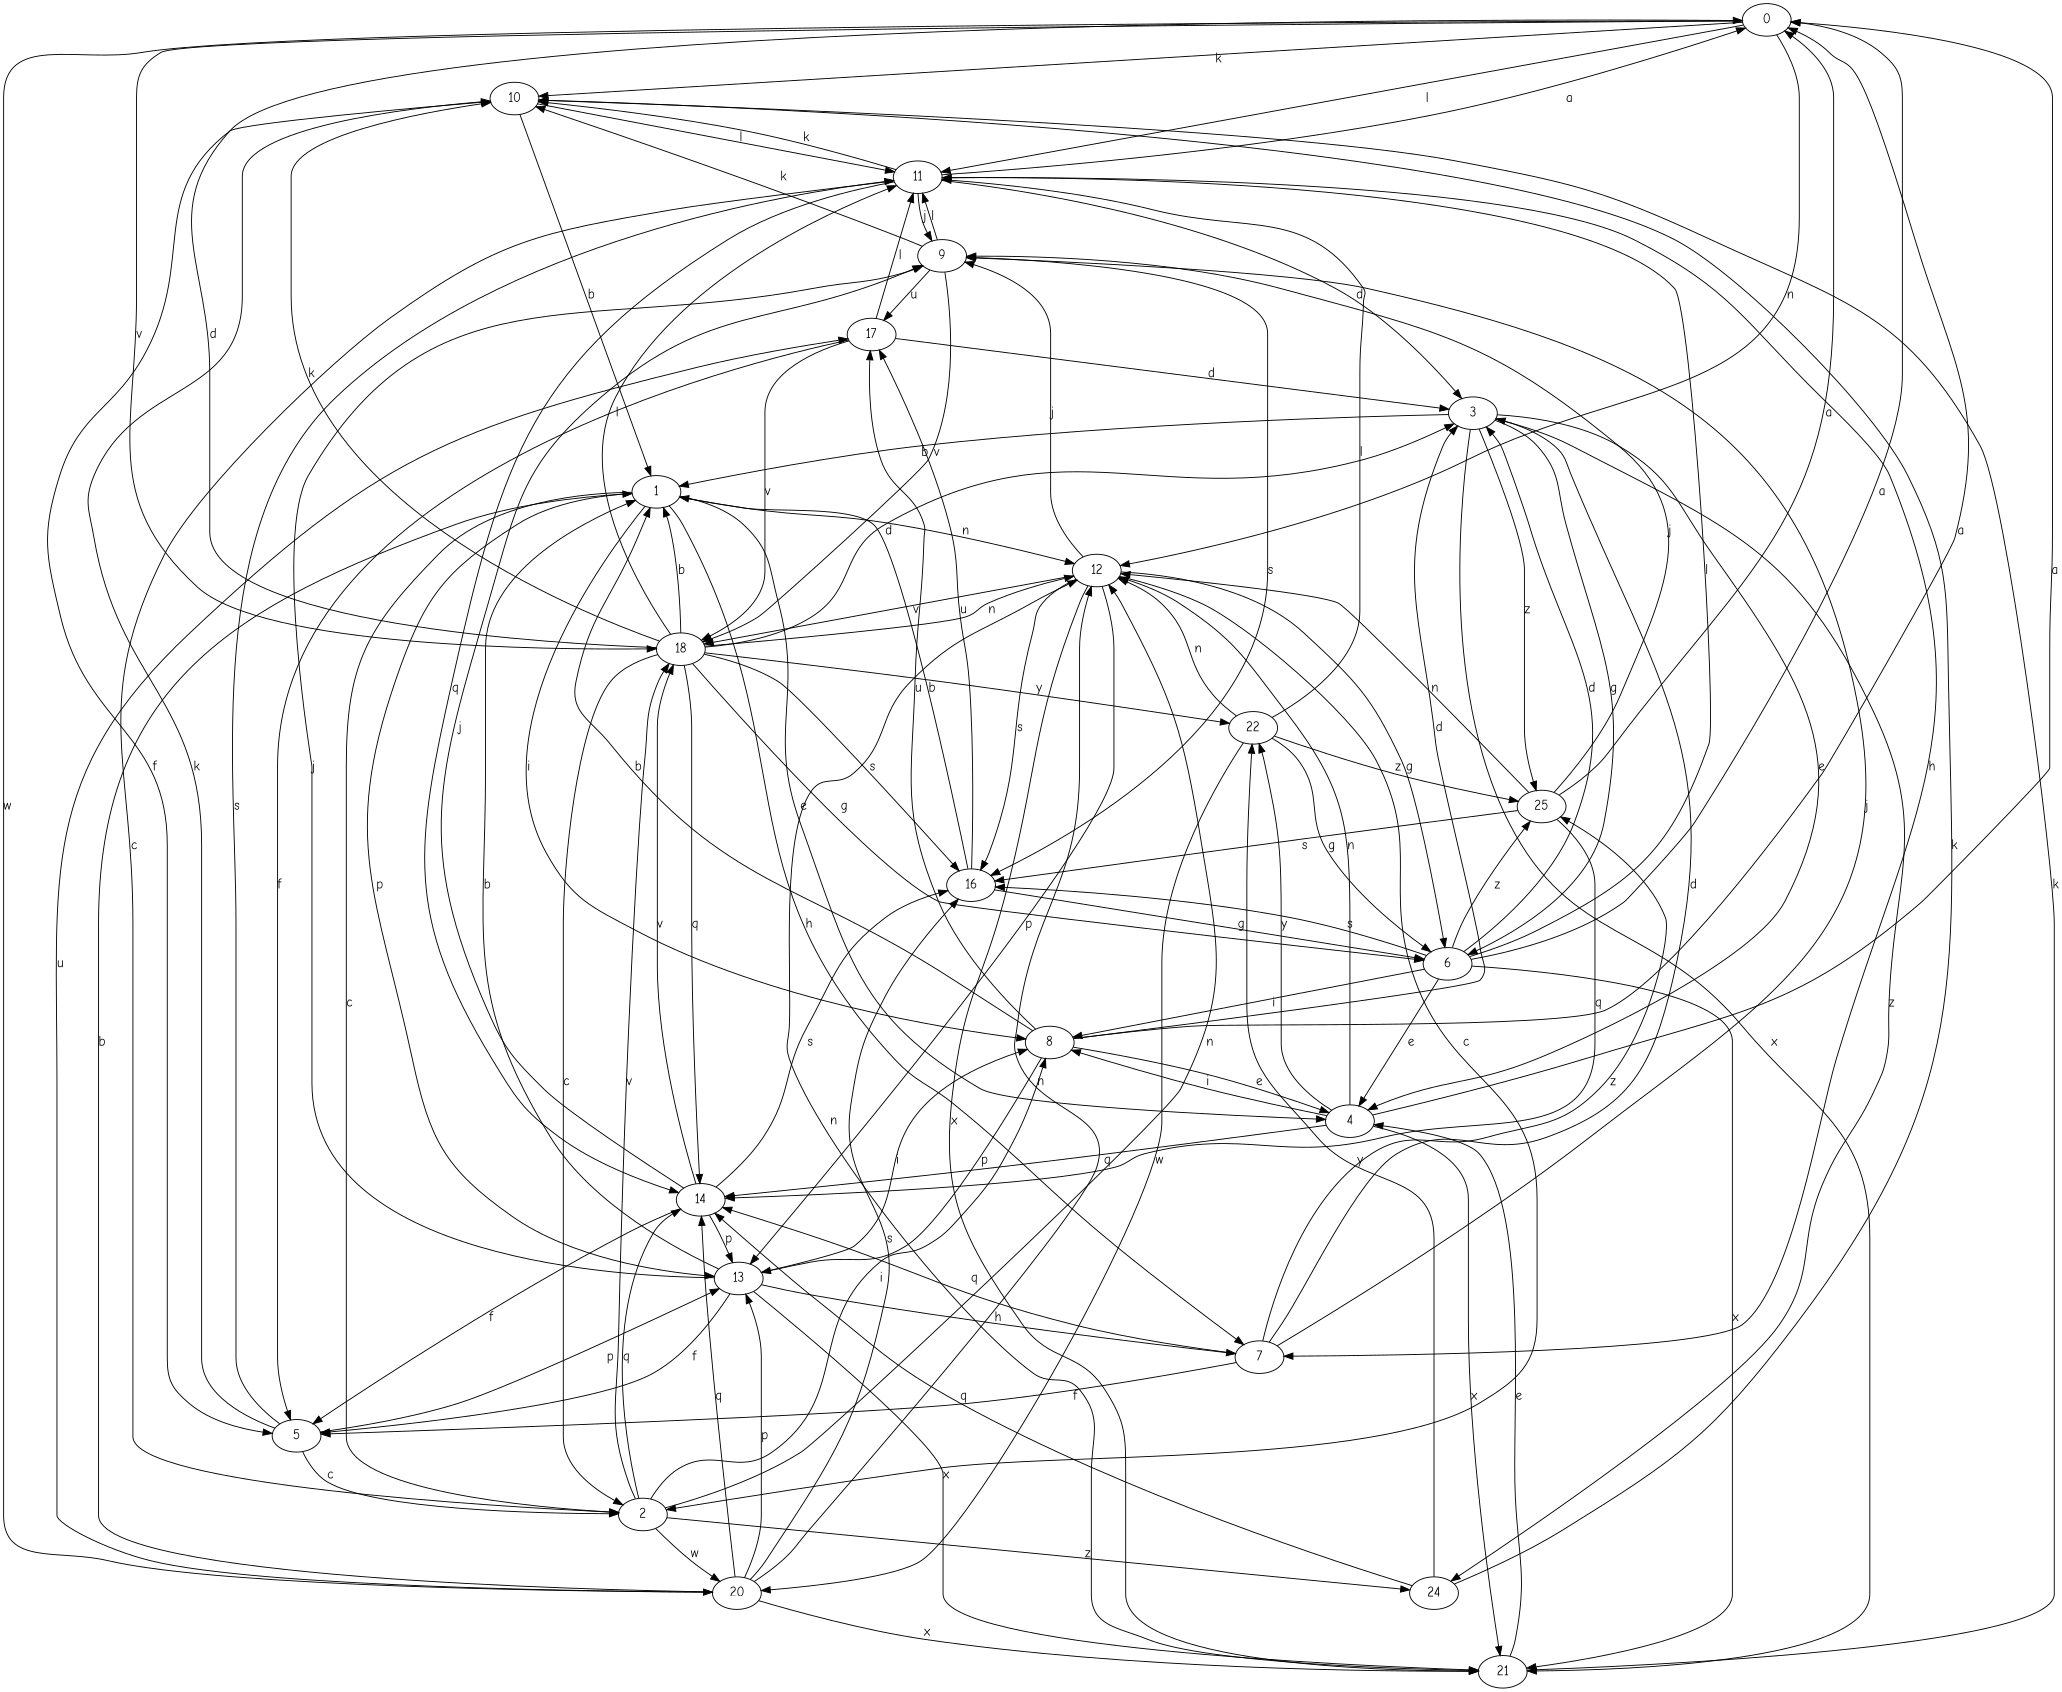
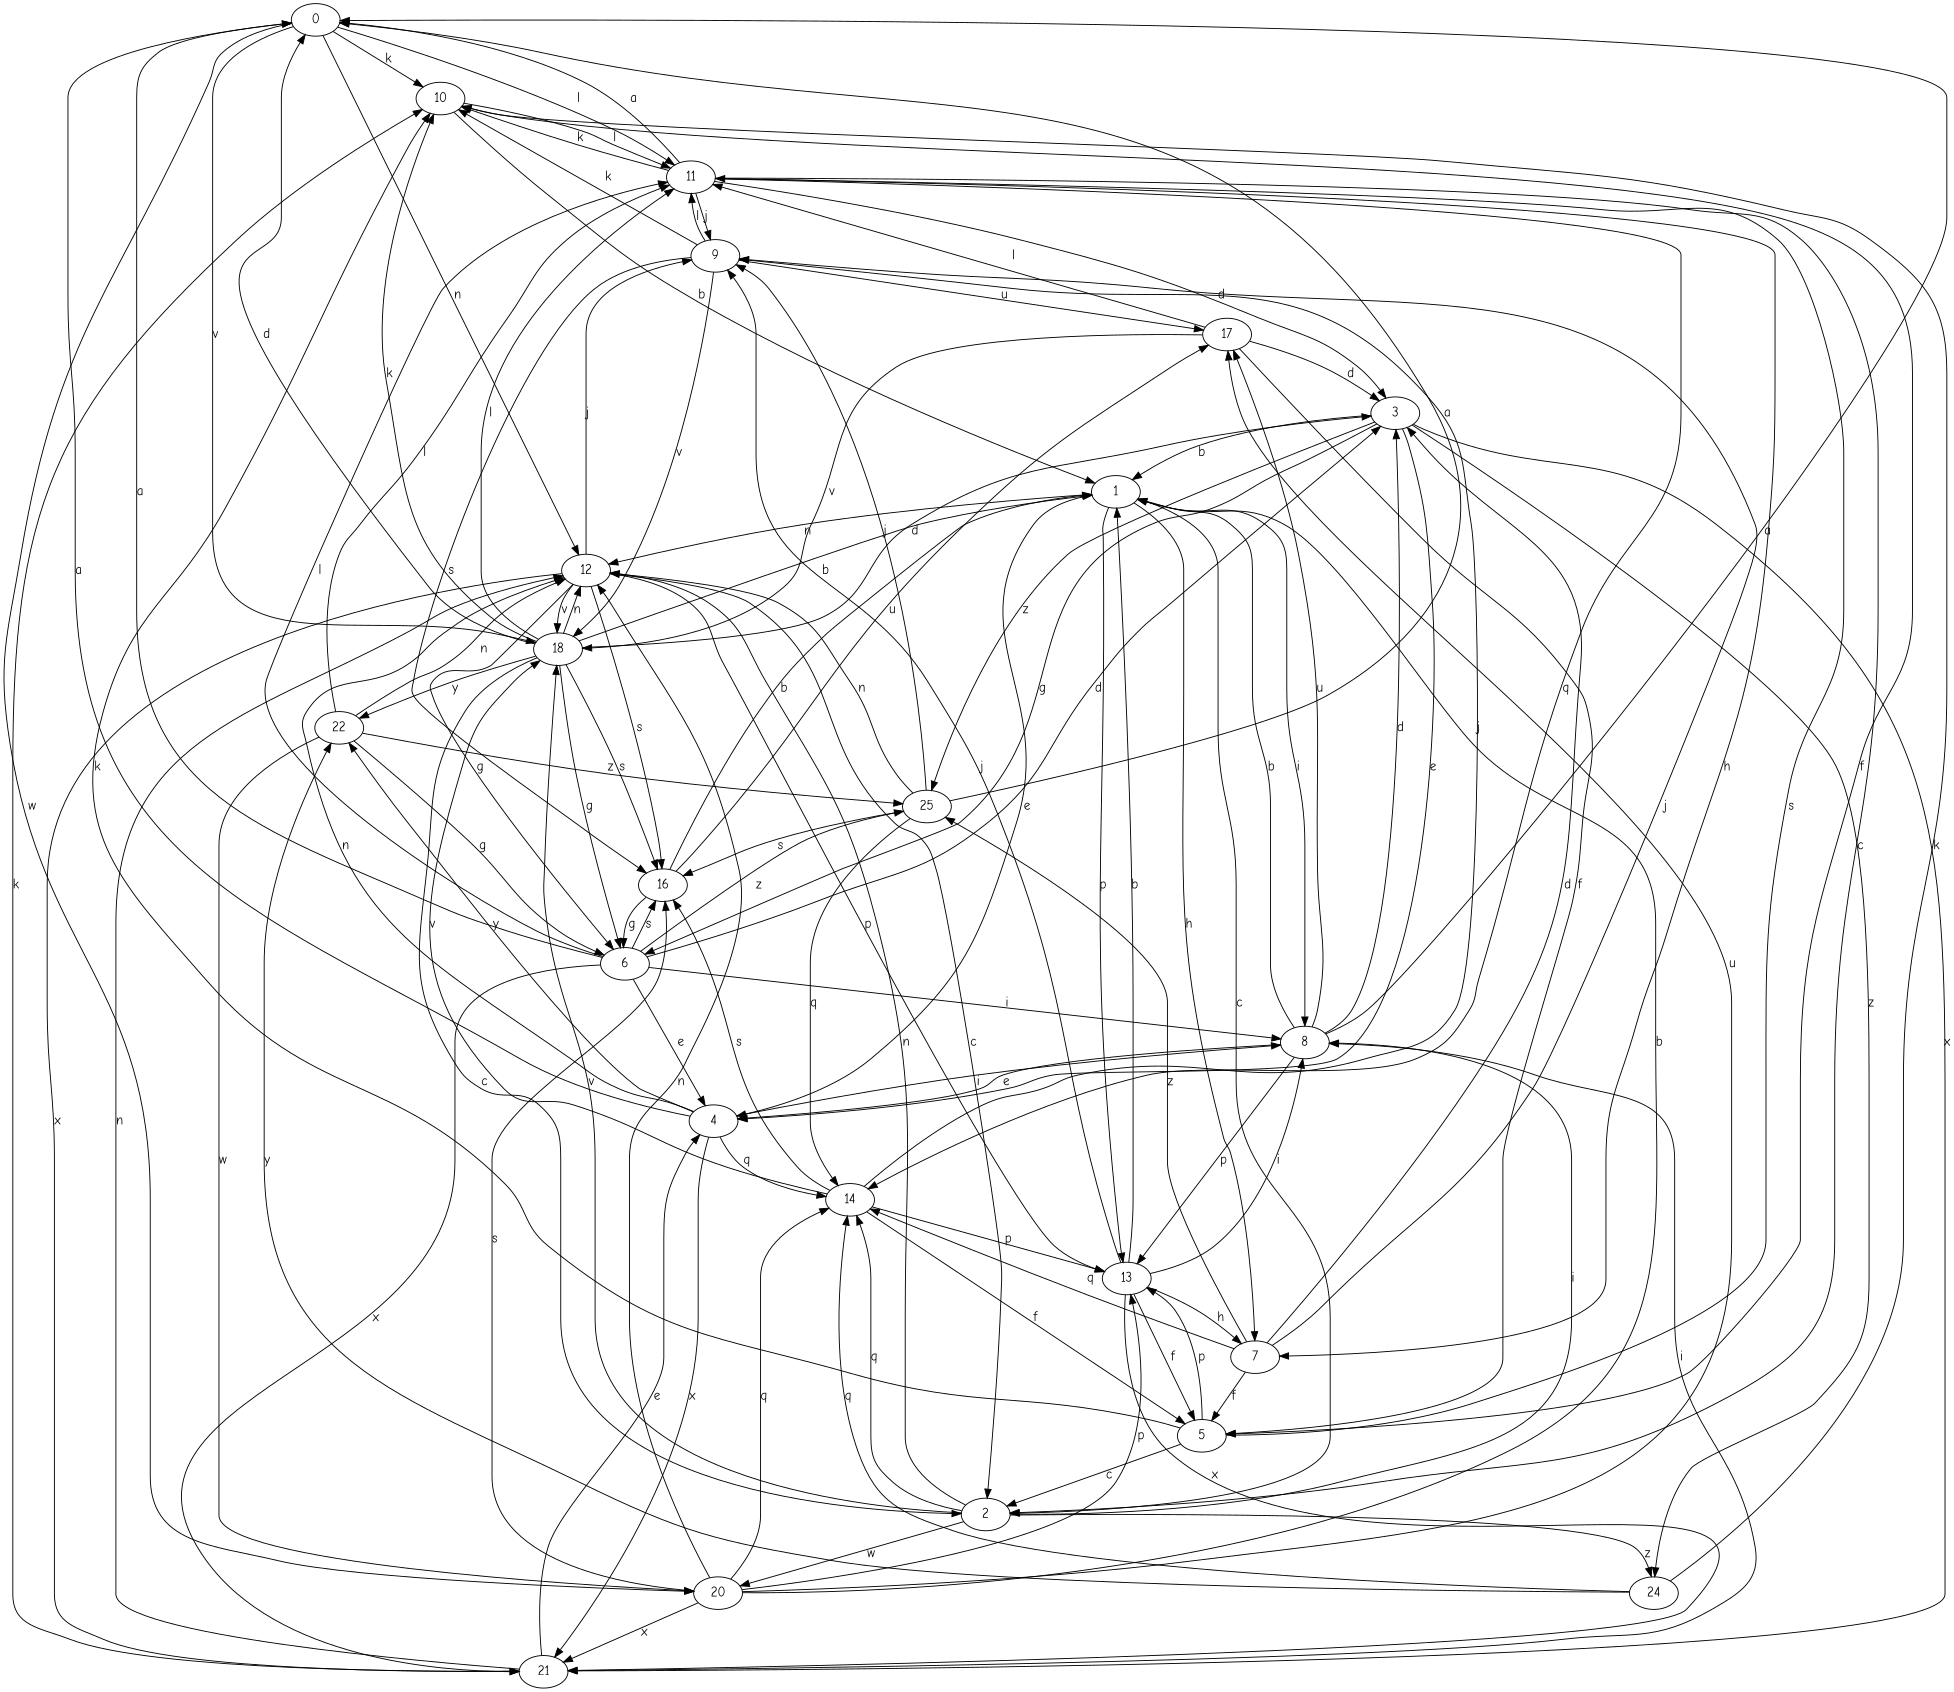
edge "18" -> "14": removed, label "q"
edge "21" -> "8": added, label "i"
